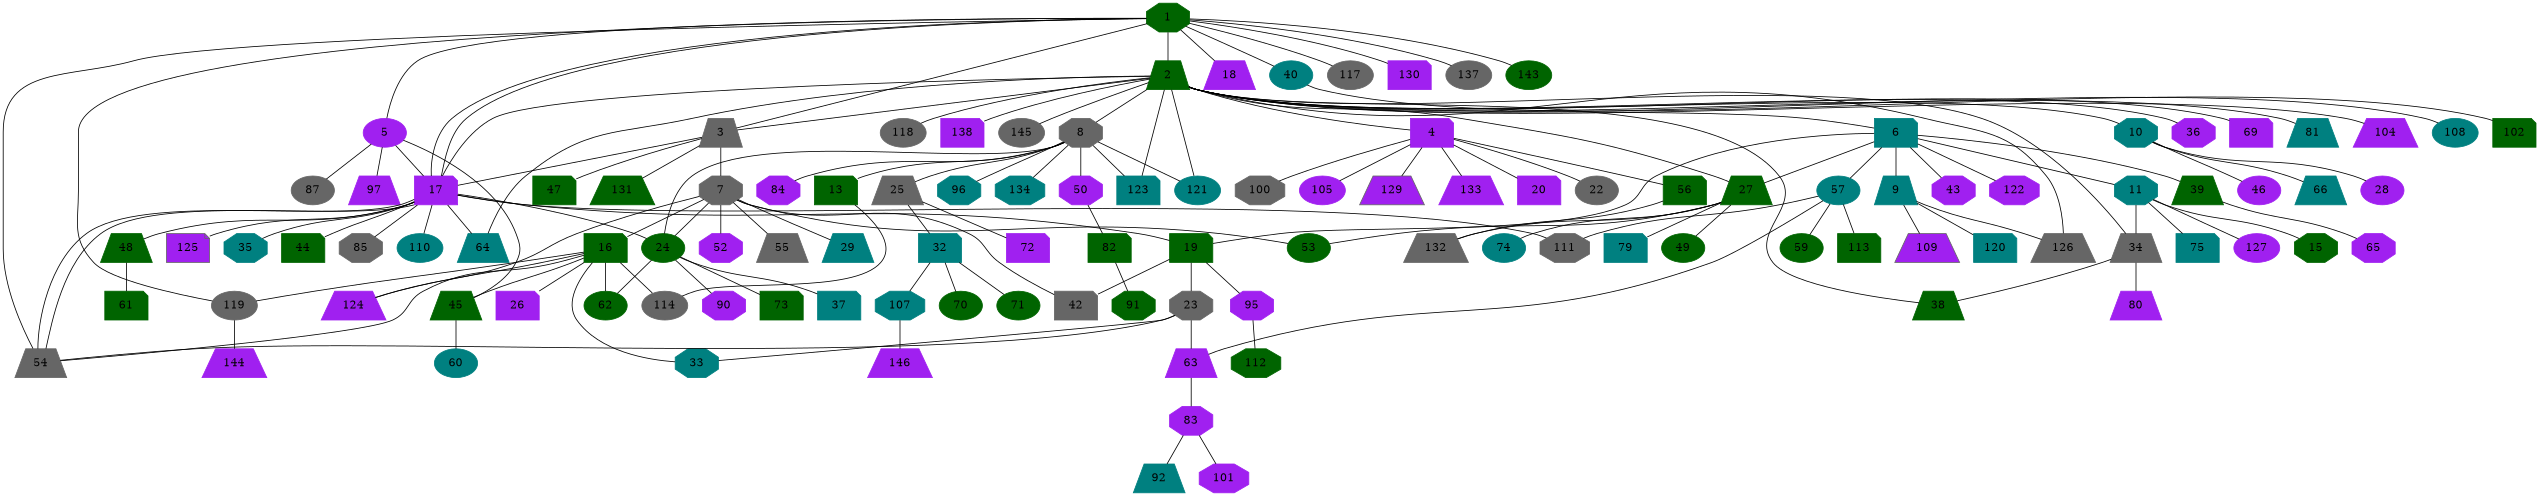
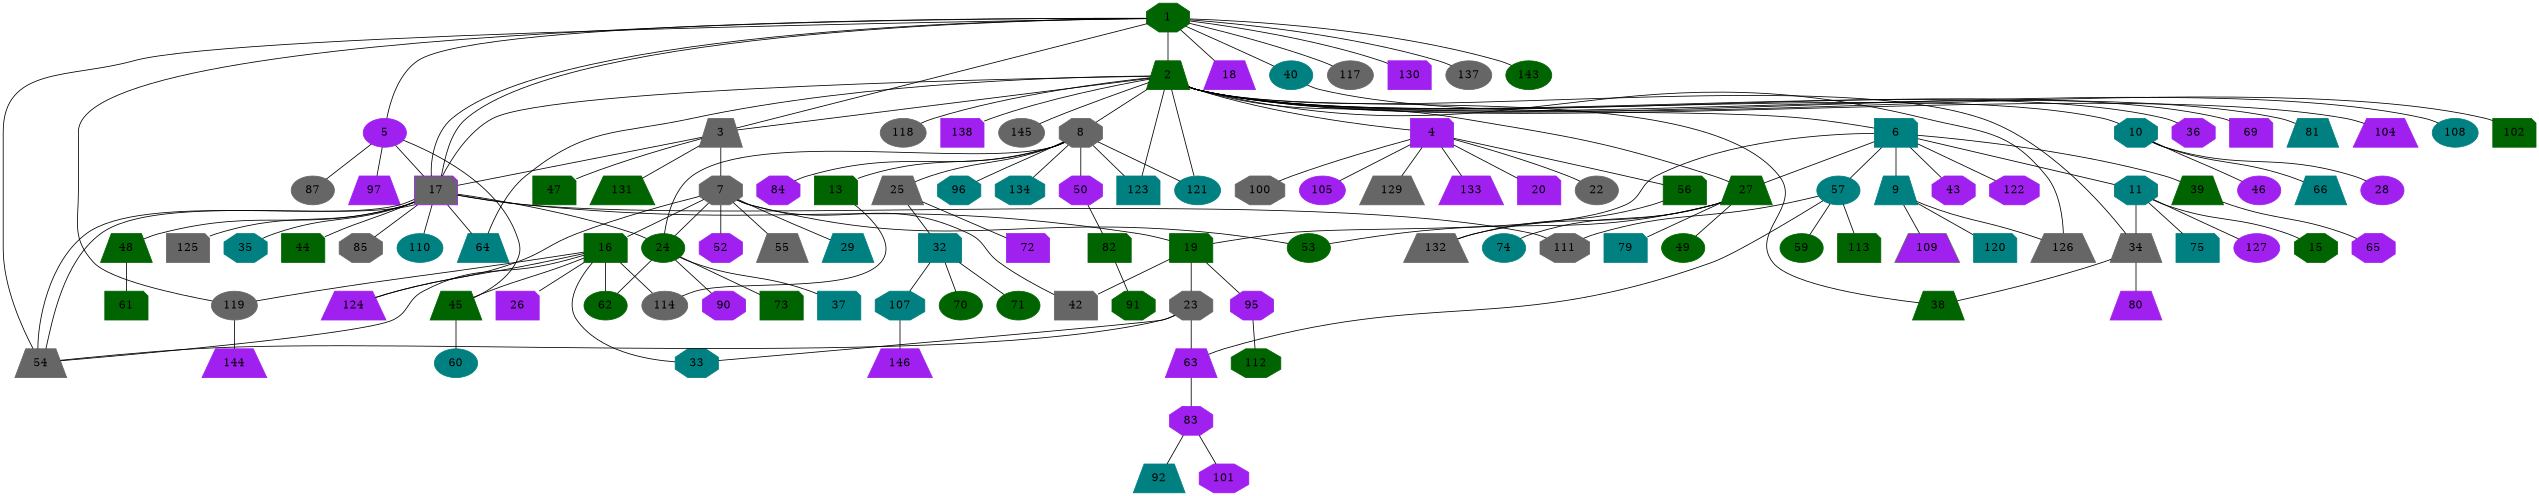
node "17": fillcolor purple -> gray40
node "129": fillcolor purple -> gray40
node "125": fillcolor purple -> gray40
